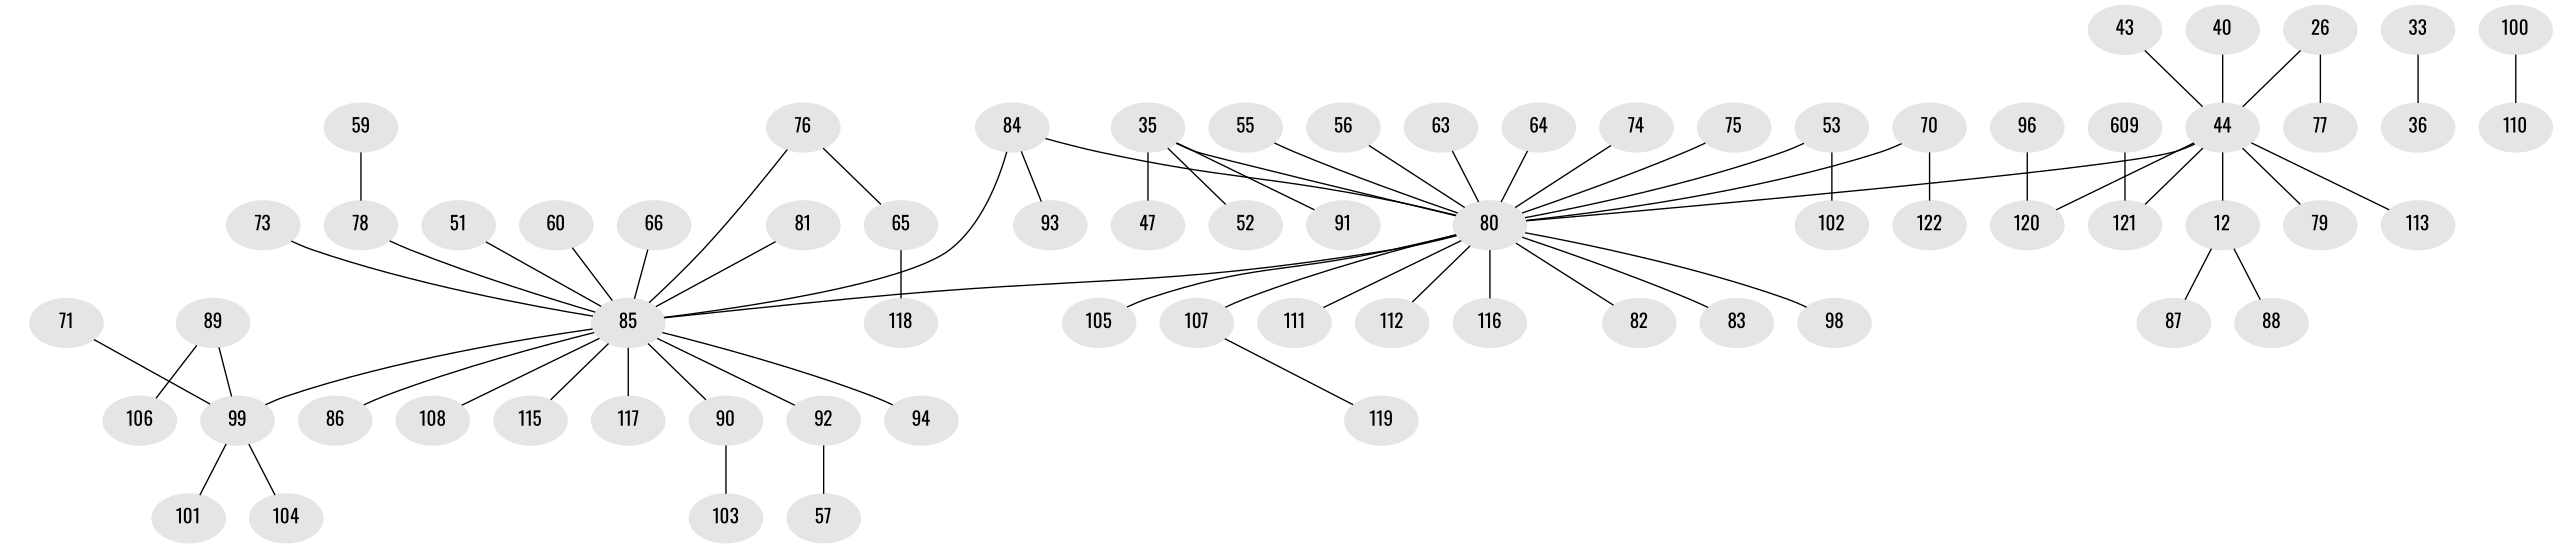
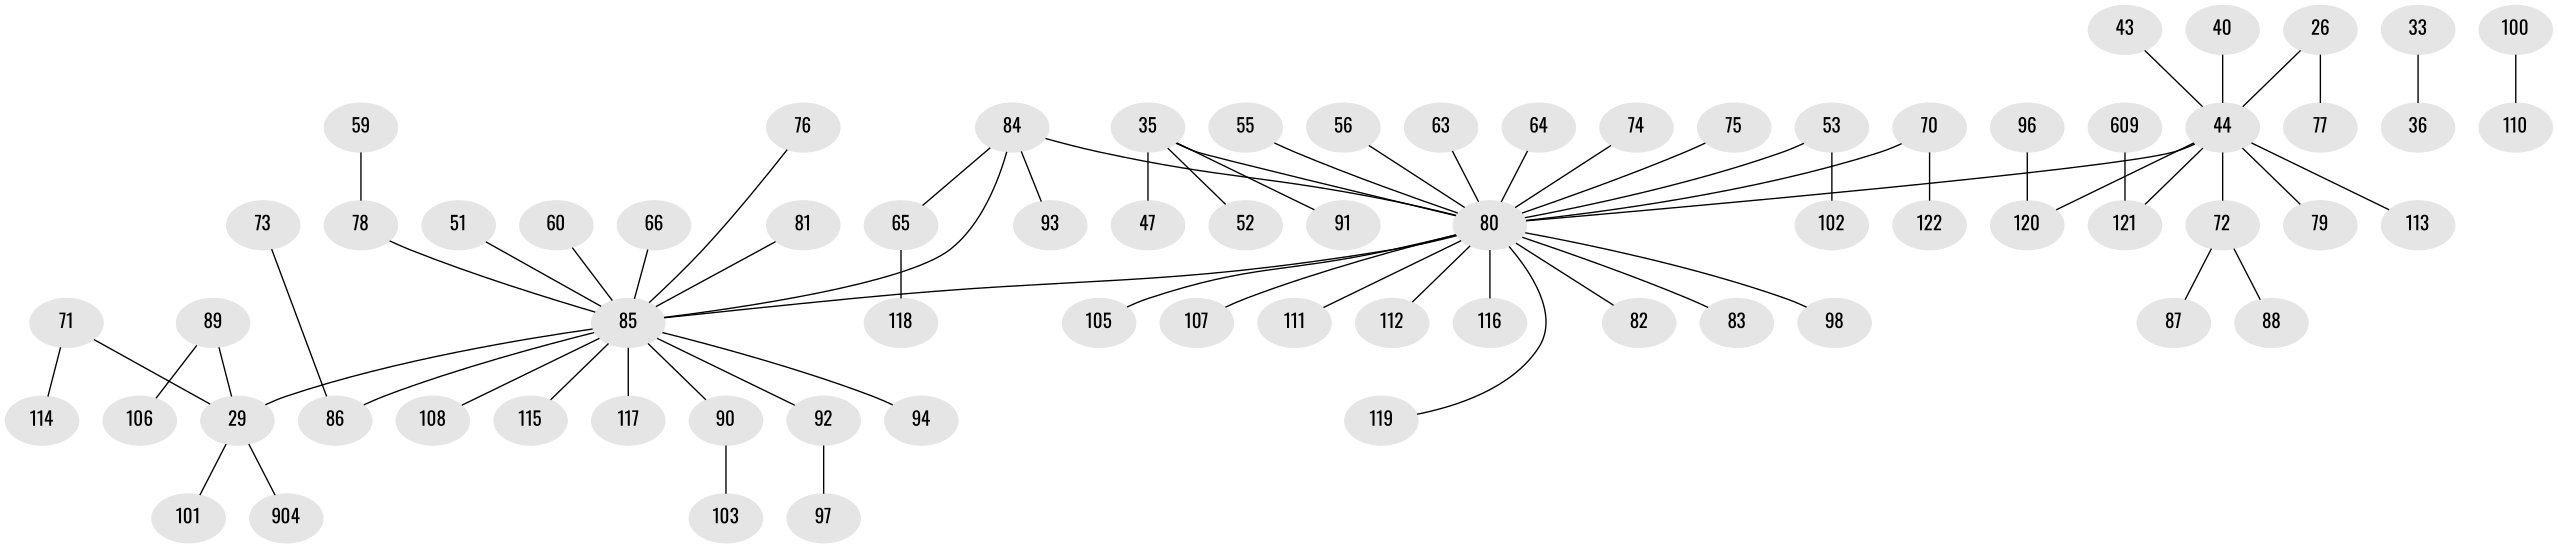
edge "76" -- "65": now "84" -- "65"
node "12": label "12" -> "72"
edge "73" -- "85": now "73" -- "86"
edge "107" -- "119": now "80" -- "119"
node "114": added
node "99": label "99" -> "29"
node "104": label "104" -> "904"
node "57": label "57" -> "97"
